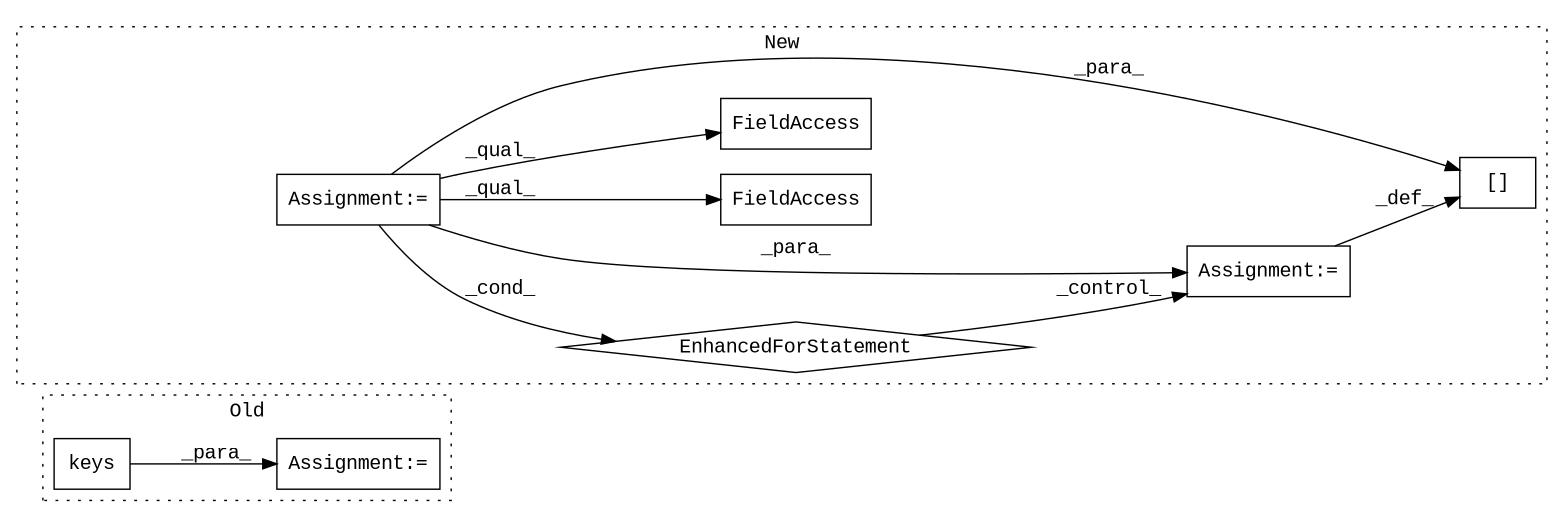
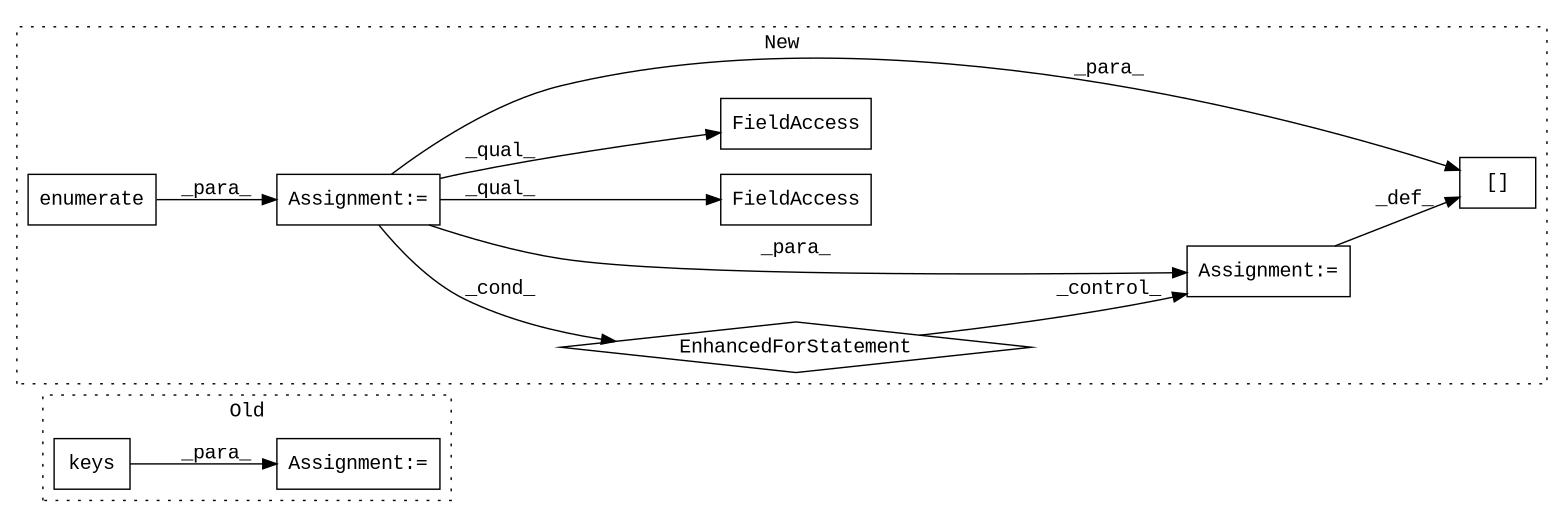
node "enumerate": added
